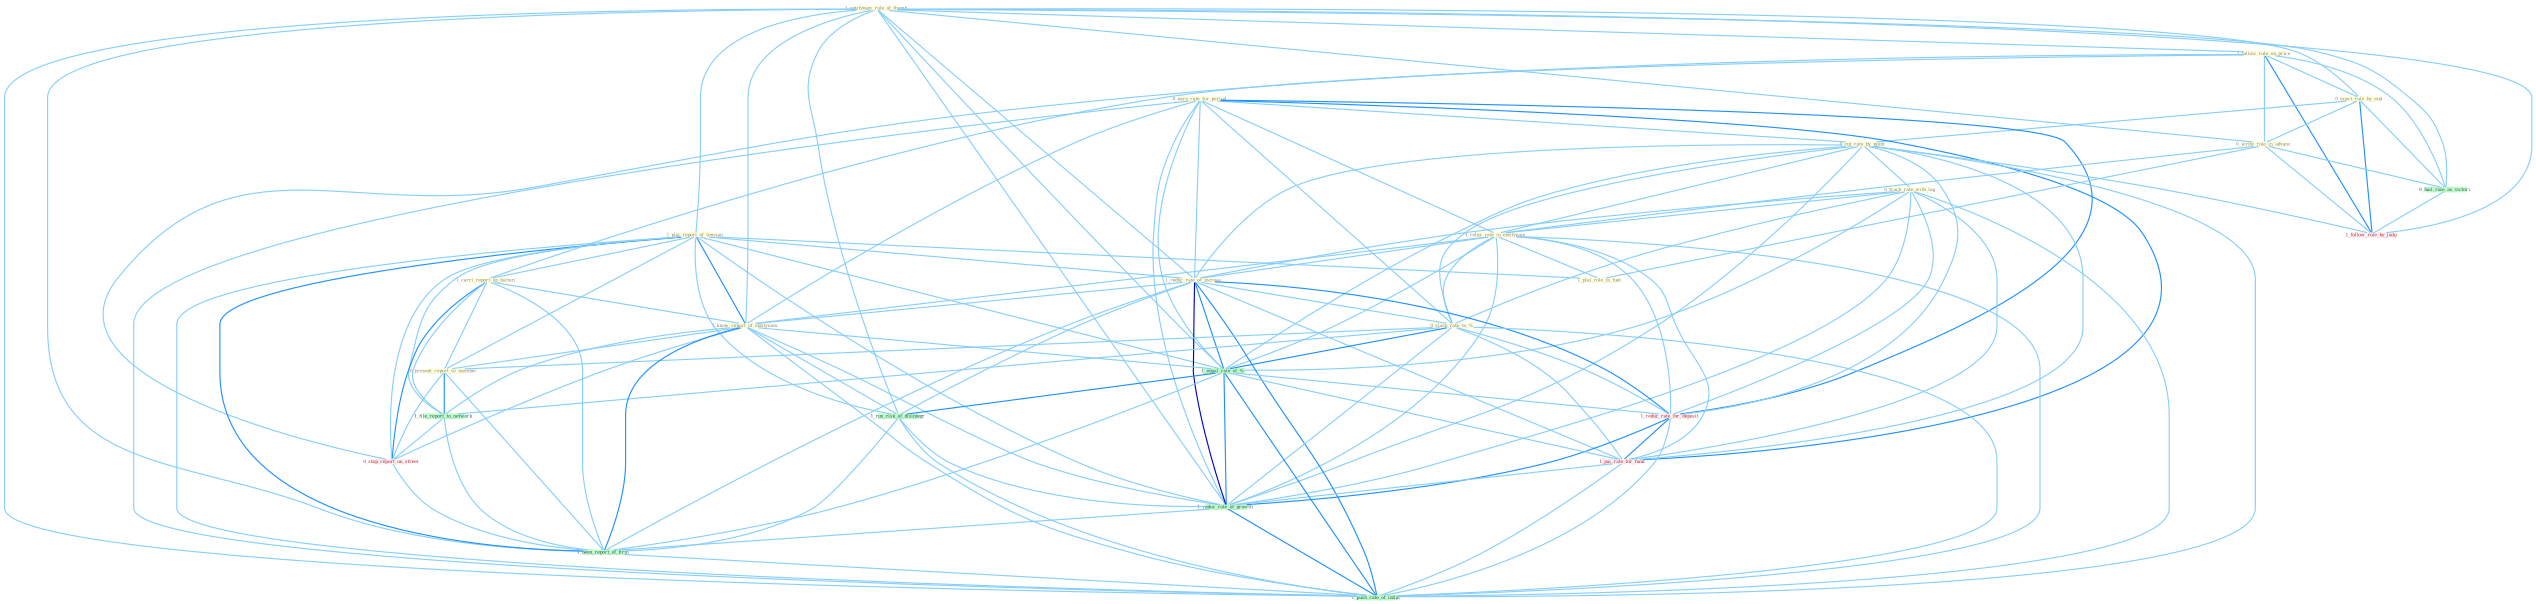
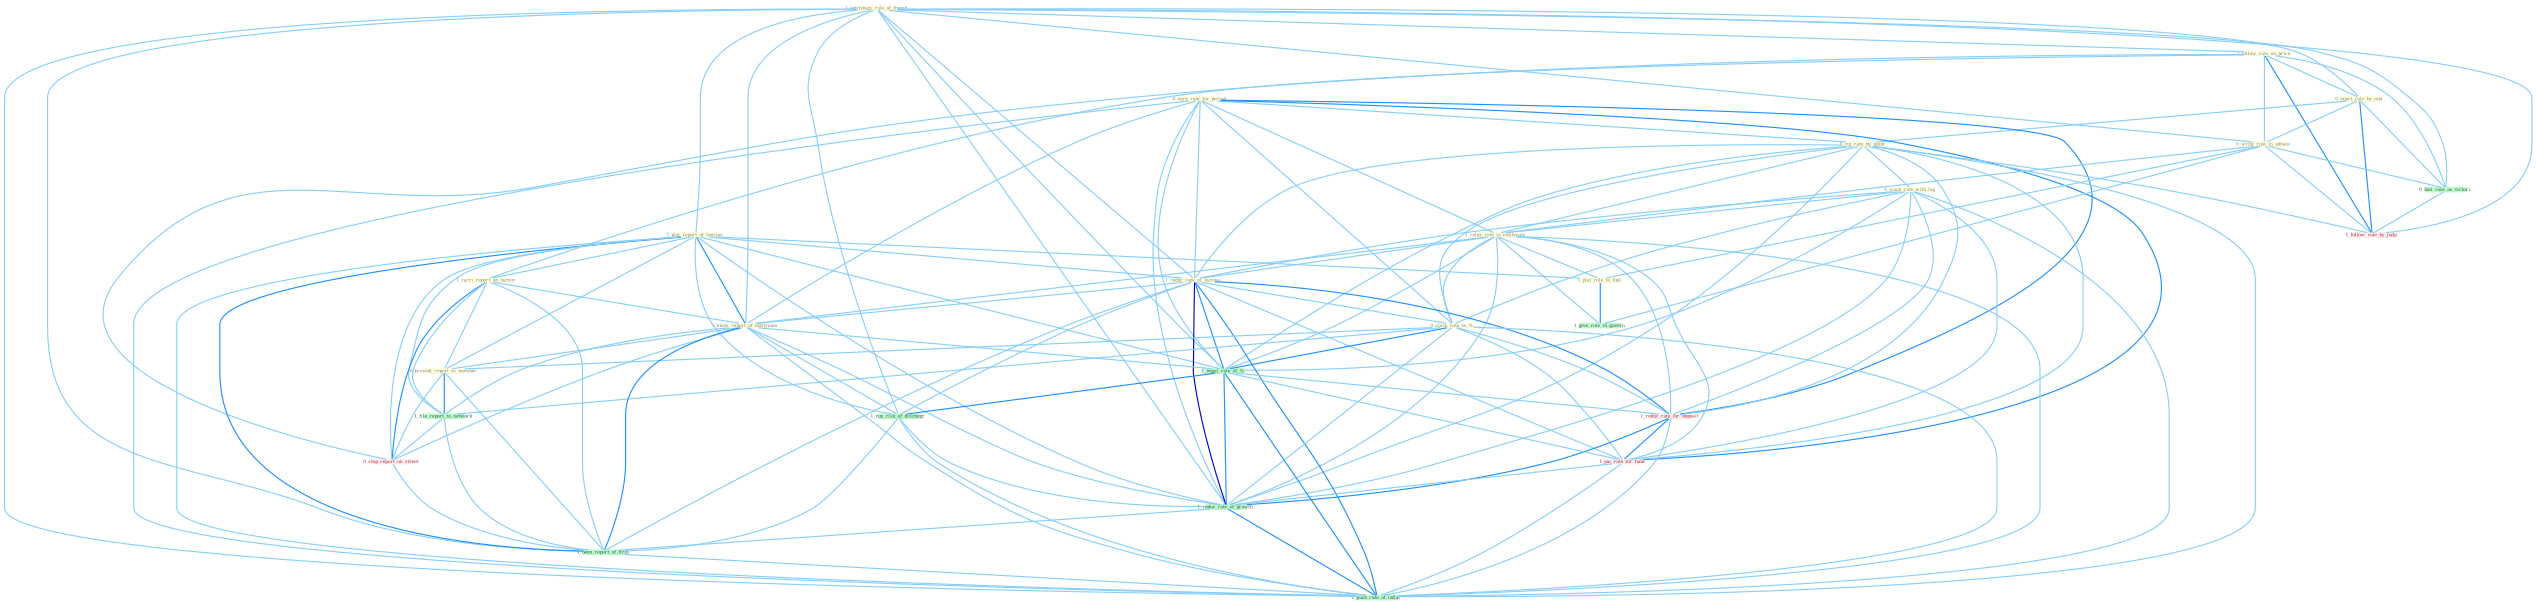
node "1_give_role_in_govern": added
edge "1_equal_rate_of_%" -- "1_been_report_of_firm": removed
